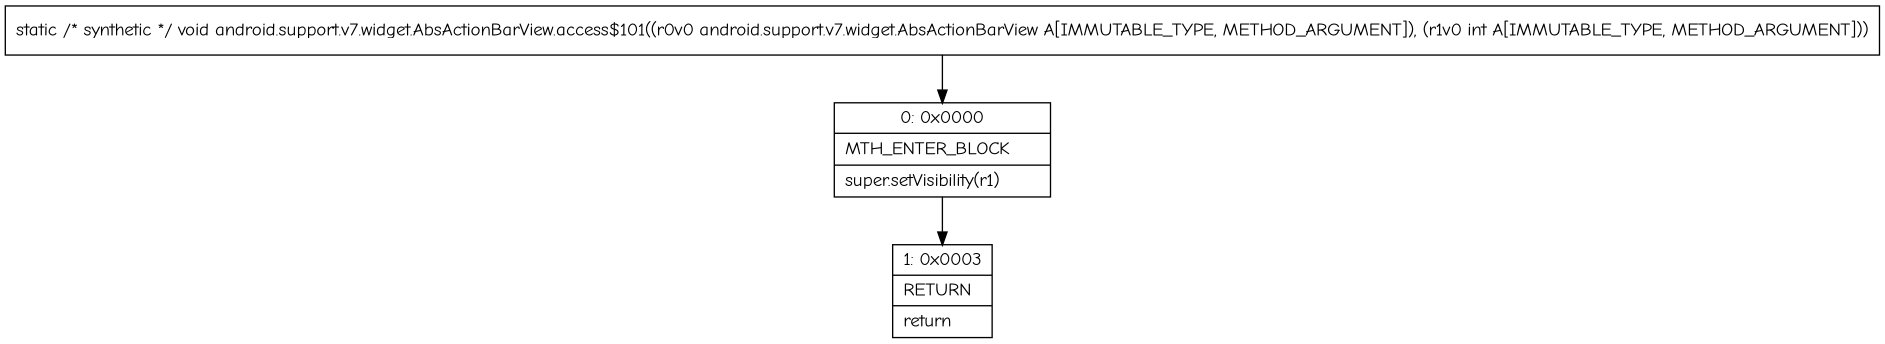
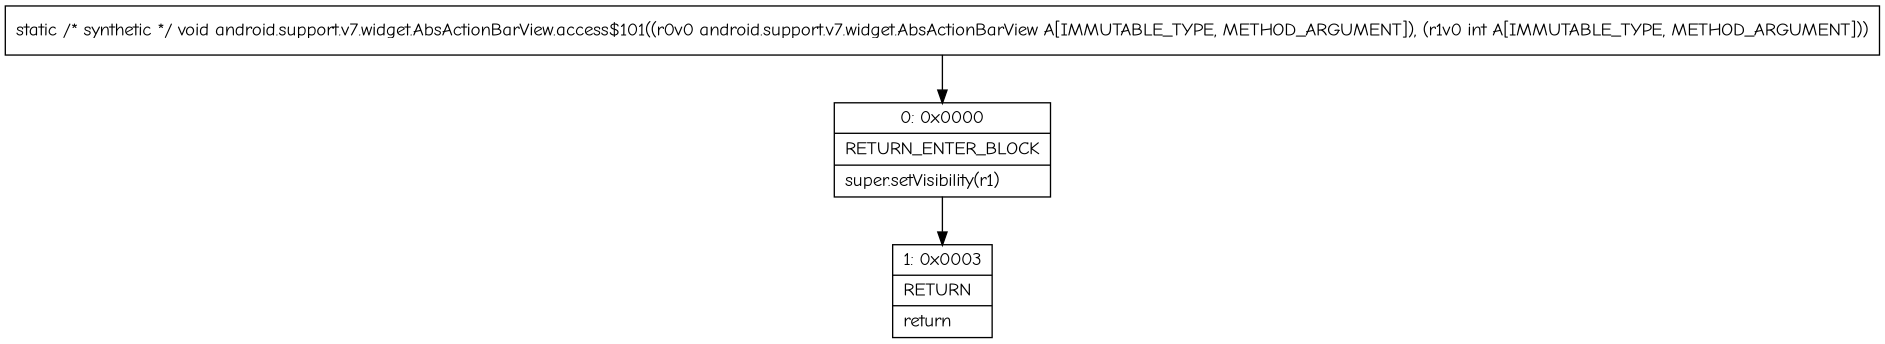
node "0: 0x0000": text "MTH_ENTER_BLOCK" -> "RETURN_ENTER_BLOCK"
